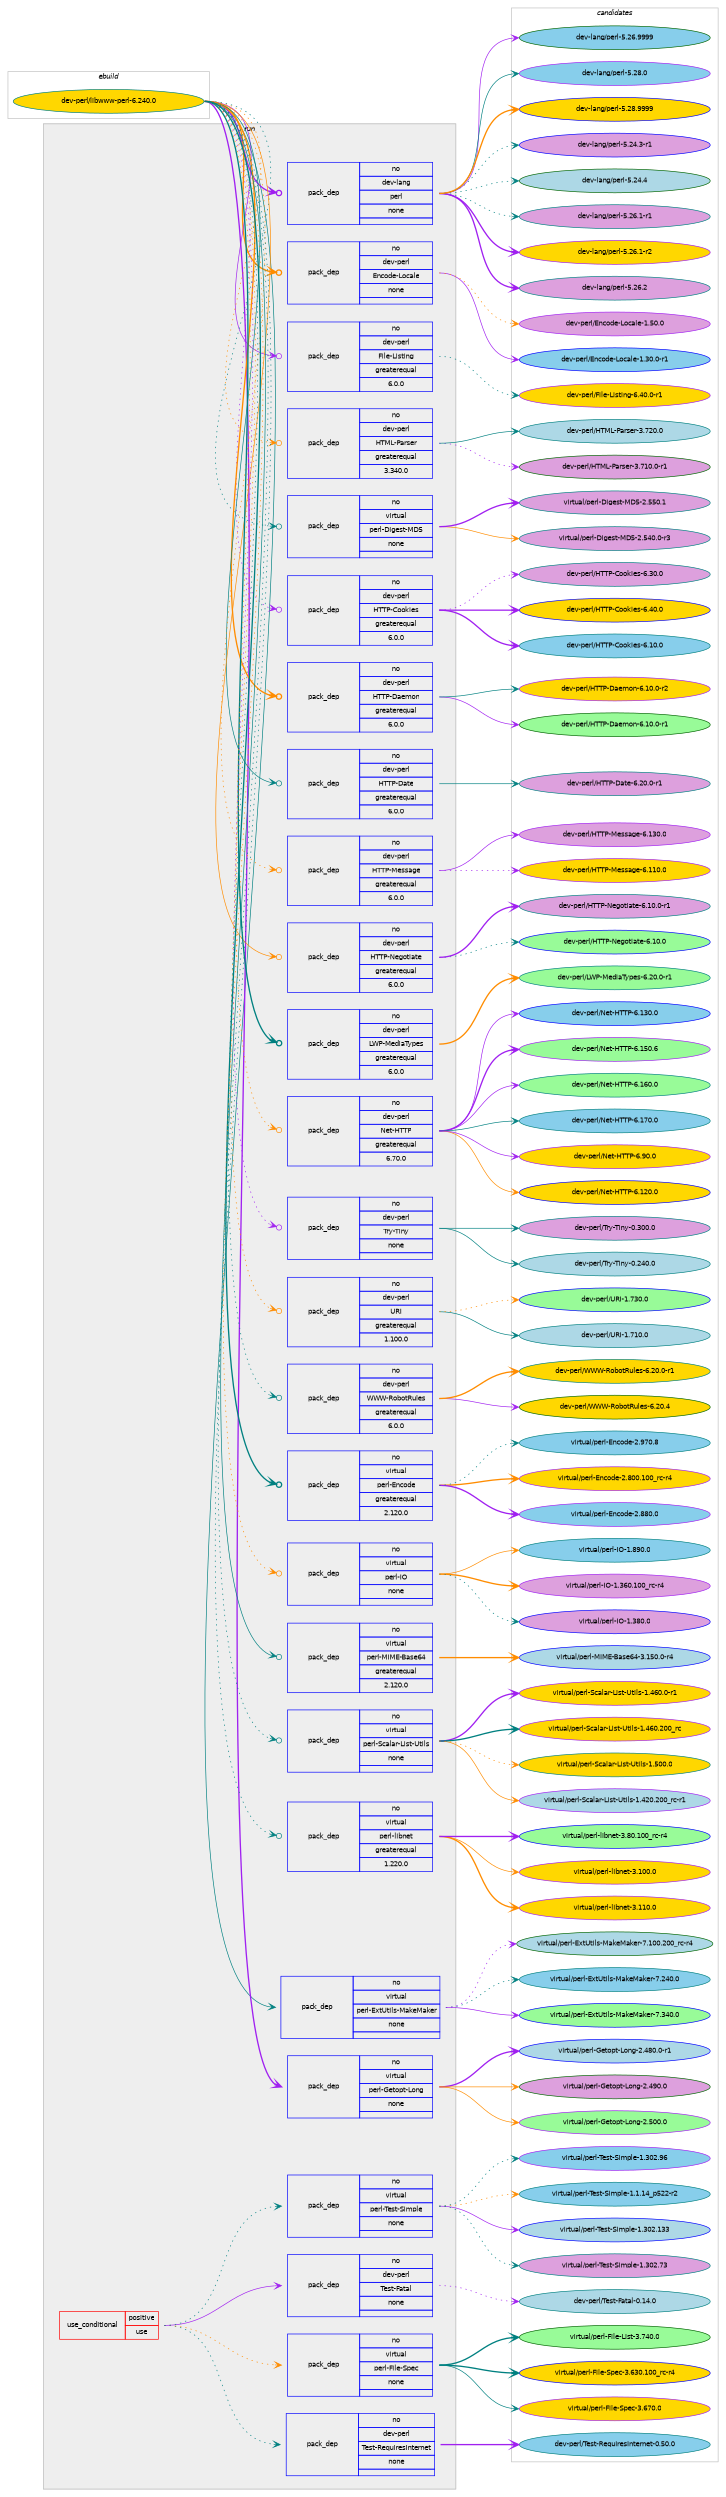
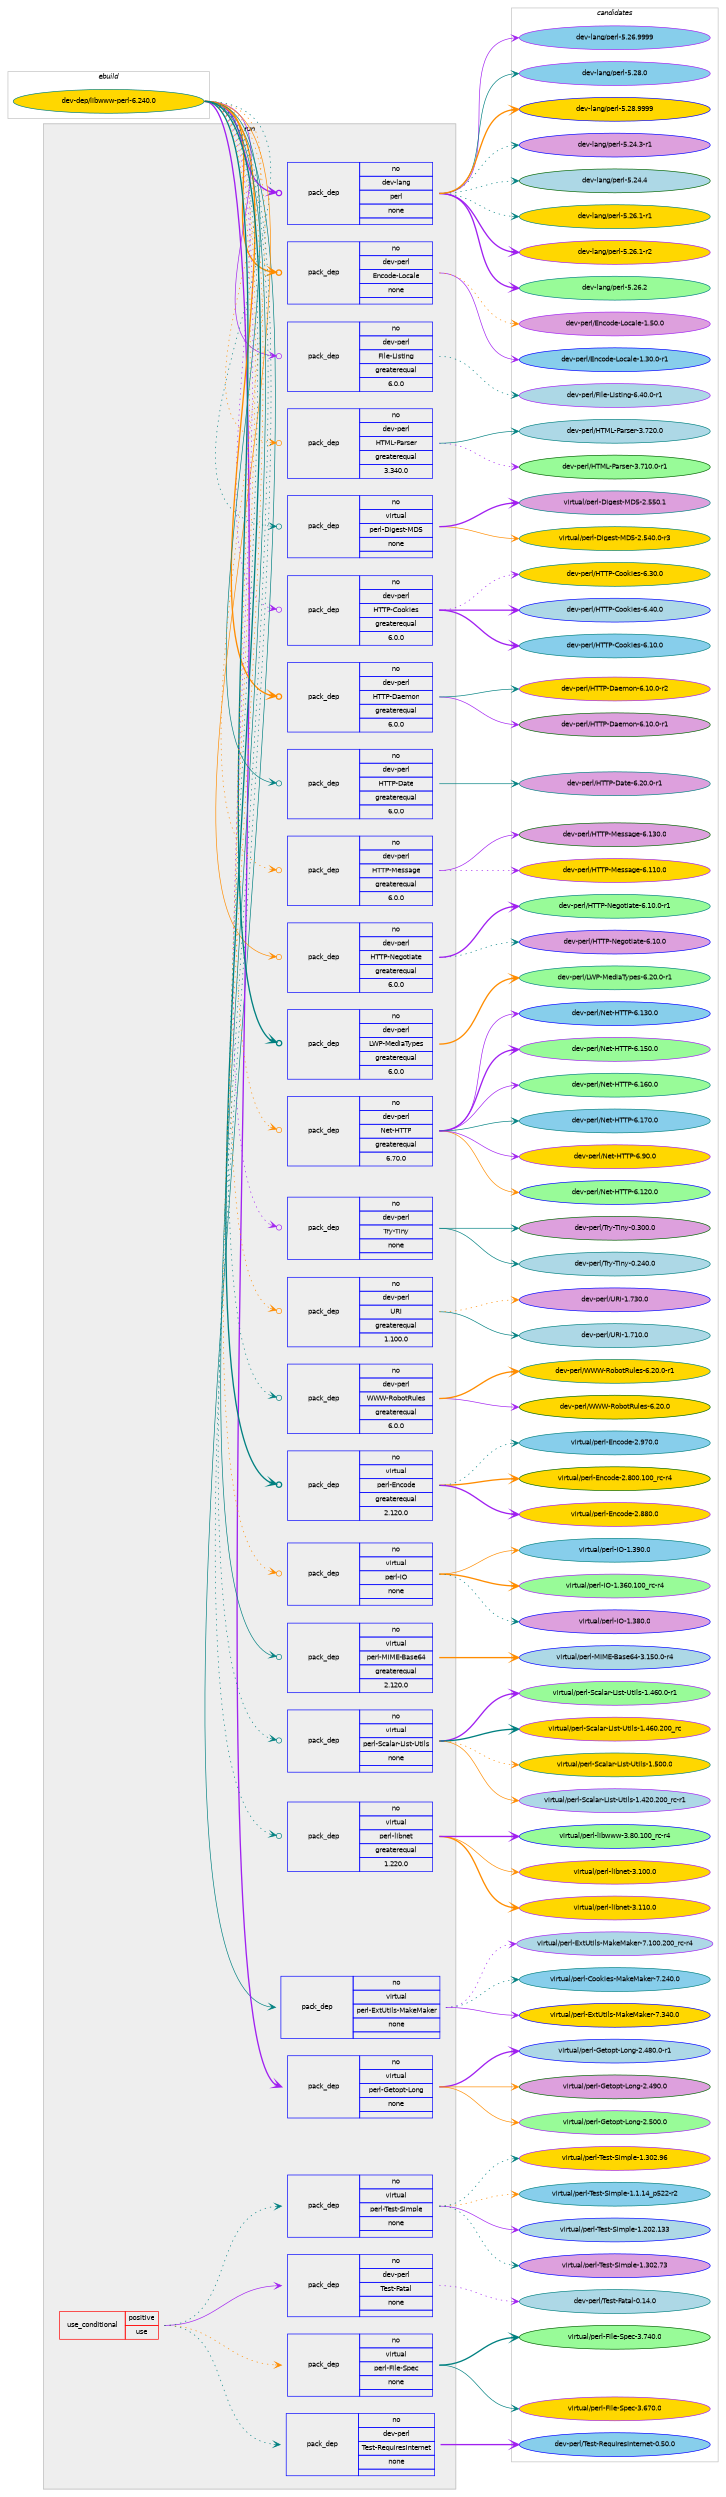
node "dev-lang/perl-5.26.9999": color darkgreen -> purple
node "dev-perl/libwww-perl-6.240.0": label "dev-perl/libwww-perl-6.240.0" -> "dev-dep/libwww-perl-6.240.0"
node "dev-lang/perl-5.26.1-r1": fillcolor plum -> gold
node "dev-lang/perl-5.26.2": fillcolor plum -> palegreen
node "dev-perl/File-Listing-6.40.0-r1": fillcolor gold -> lightblue
node "dev-perl/HTML-Parser-3.710.0-r1": fillcolor plum -> palegreen
node "virtual/perl-Digest-MD5-2.540.0-r3": fillcolor plum -> gold
node "dev-perl/HTTP-Cookies-6.30.0": fillcolor plum -> gold
node "dev-perl/HTTP-Cookies-6.40.0": fillcolor gold -> lightblue
node "dev-perl/HTTP-Daemon-6.10.0-r1": fillcolor palegreen -> plum
node "dev-perl/HTTP-Message-6.130.0": color purple -> darkgreen
node "dev-perl/HTTP-Negotiate-6.10.0-r1": fillcolor plum -> palegreen
node "dev-perl/HTTP-Negotiate-6.10.0": fillcolor palegreen -> plum
node "dev-perl/Net-HTTP-6.150.6": label "dev-perl/Net-HTTP-6.150.6" -> "dev-perl/Net-HTTP-6.150.0"
node "dev-perl/Net-HTTP-6.120.0": fillcolor gold -> palegreen
node "dev-perl/Try-Tiny-0.300.0": color teal -> darkgreen
node "dev-perl/URI-1.730.0": fillcolor palegreen -> plum
node "dev-perl/WWW-RobotRules-6.20.4": label "dev-perl/WWW-RobotRules-6.20.4" -> "dev-perl/WWW-RobotRules-6.20.0"
node "virtual/perl-Encode-2.970.8": label "virtual/perl-Encode-2.970.8" -> "virtual/perl-Encode-2.970.0"
node "virtual/perl-Encode-2.800.100_rc-r4": color purple -> darkgreen
node "virtual/perl-Encode-2.880.0": fillcolor skyblue -> gold
node "virtual/perl-IO-1.890.0": label "virtual/perl-IO-1.890.0" -> "virtual/perl-IO-1.390.0"
node "virtual/perl-IO-1.360.100_rc-r4": fillcolor plum -> palegreen
node "virtual/perl-Scalar-List-Utils-1.460.0-r1": fillcolor gold -> palegreen
node "virtual/perl-libnet-3.80.100_rc-r4": label "virtual/perl-libnet-3.80.100_rc-r4" -> "virtual/perl-libwww-3.80.100_rc-r4"
node "virtual/perl-ExtUtils-MakeMaker-7.100.200_rc-r4": color darkgreen -> purple
node "virtual/perl-ExtUtils-MakeMaker-7.240.0": label "virtual/perl-ExtUtils-MakeMaker-7.240.0" -> "virtual/perl-Cookies-MakeMaker-7.240.0"
node "virtual/perl-ExtUtils-MakeMaker-7.340.0": fillcolor palegreen -> gold
node "virtual/perl-Test-Simple-1.302.96": fillcolor skyblue -> gold
node "virtual/perl-Test-Simple-1.302.133": label "virtual/perl-Test-Simple-1.302.133" -> "virtual/perl-Test-Simple-1.202.133"
node "virtual/perl-Test-Simple-1.302.73": color teal -> blue
node "virtual/perl-File-List-3.740.0": label "virtual/perl-File-List-3.740.0" -> "virtual/perl-File-Spec-3.740.0"
node "virtual/perl-File-Spec-3.630.100_rc-r4": removed
node "dev-perl/Test-RequiresInternet-0.50.0": color teal -> blue
